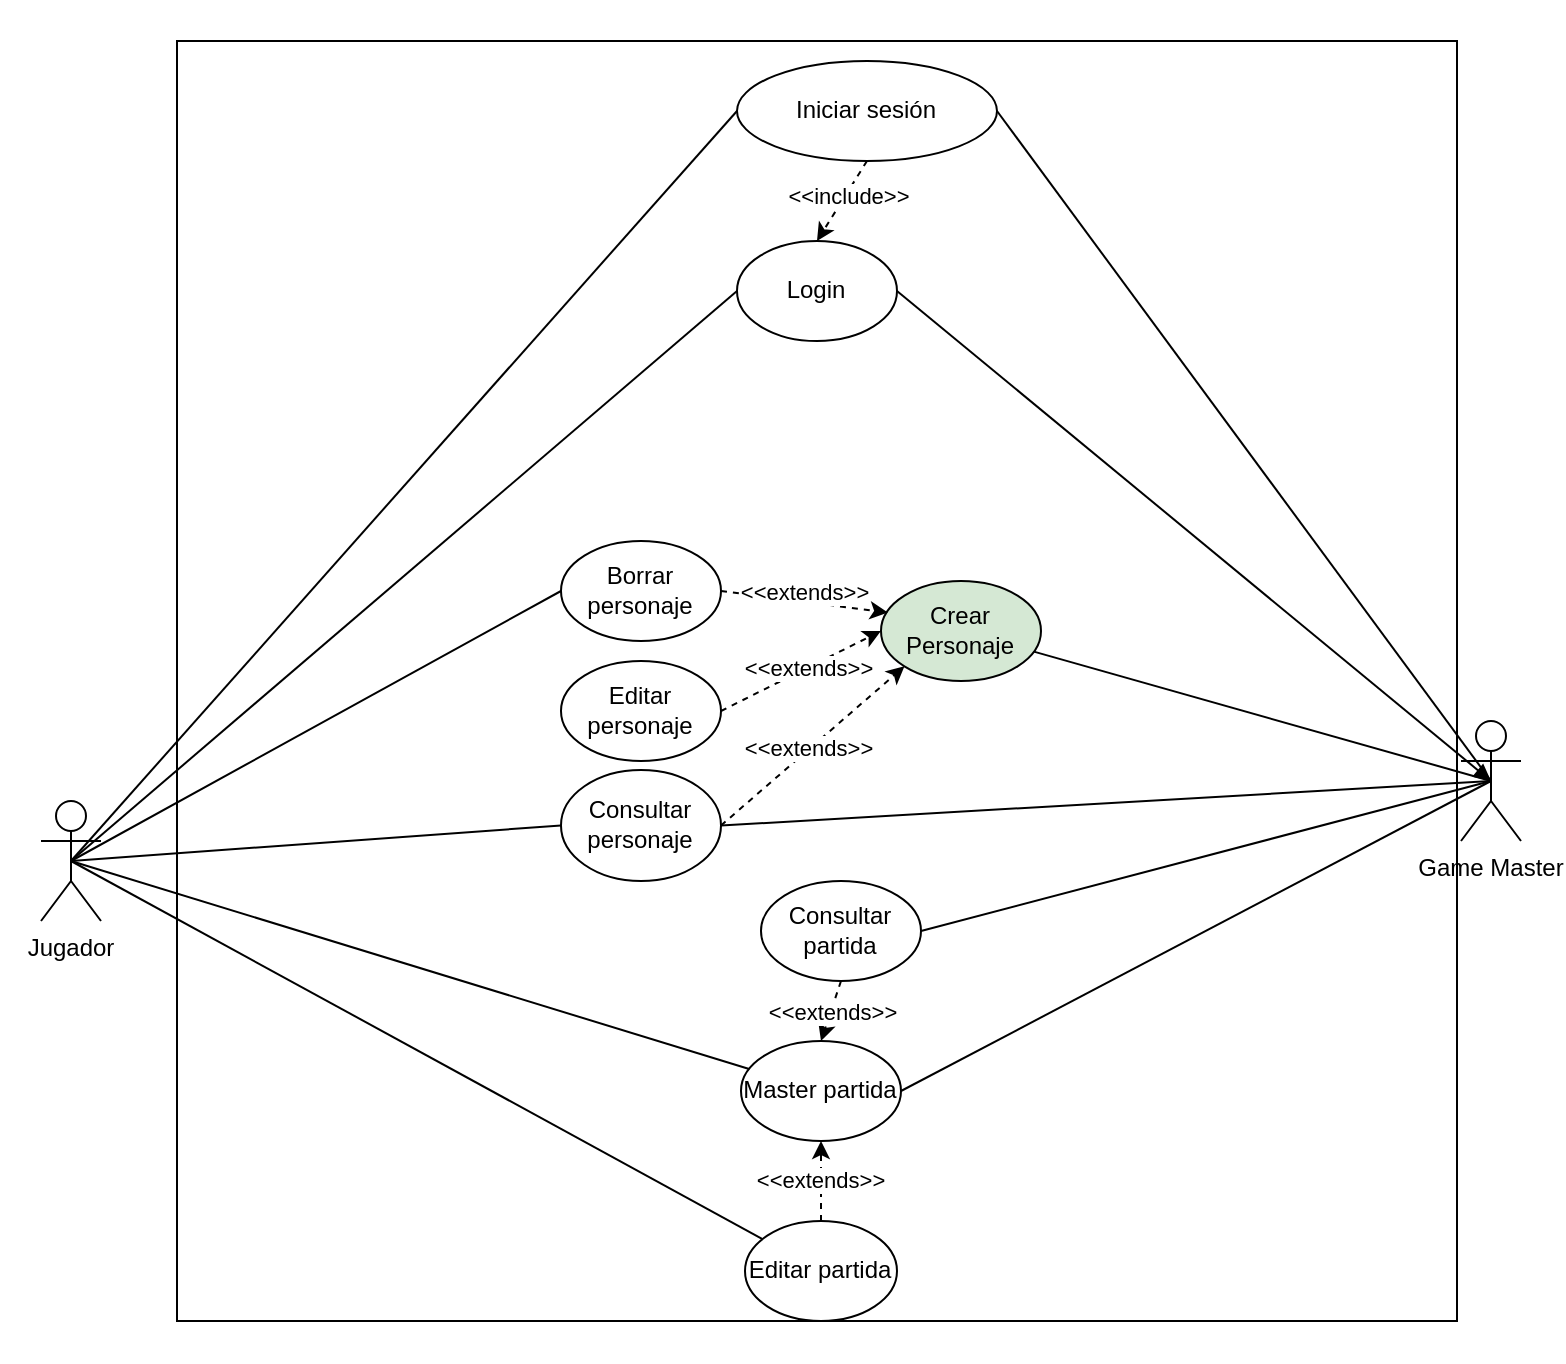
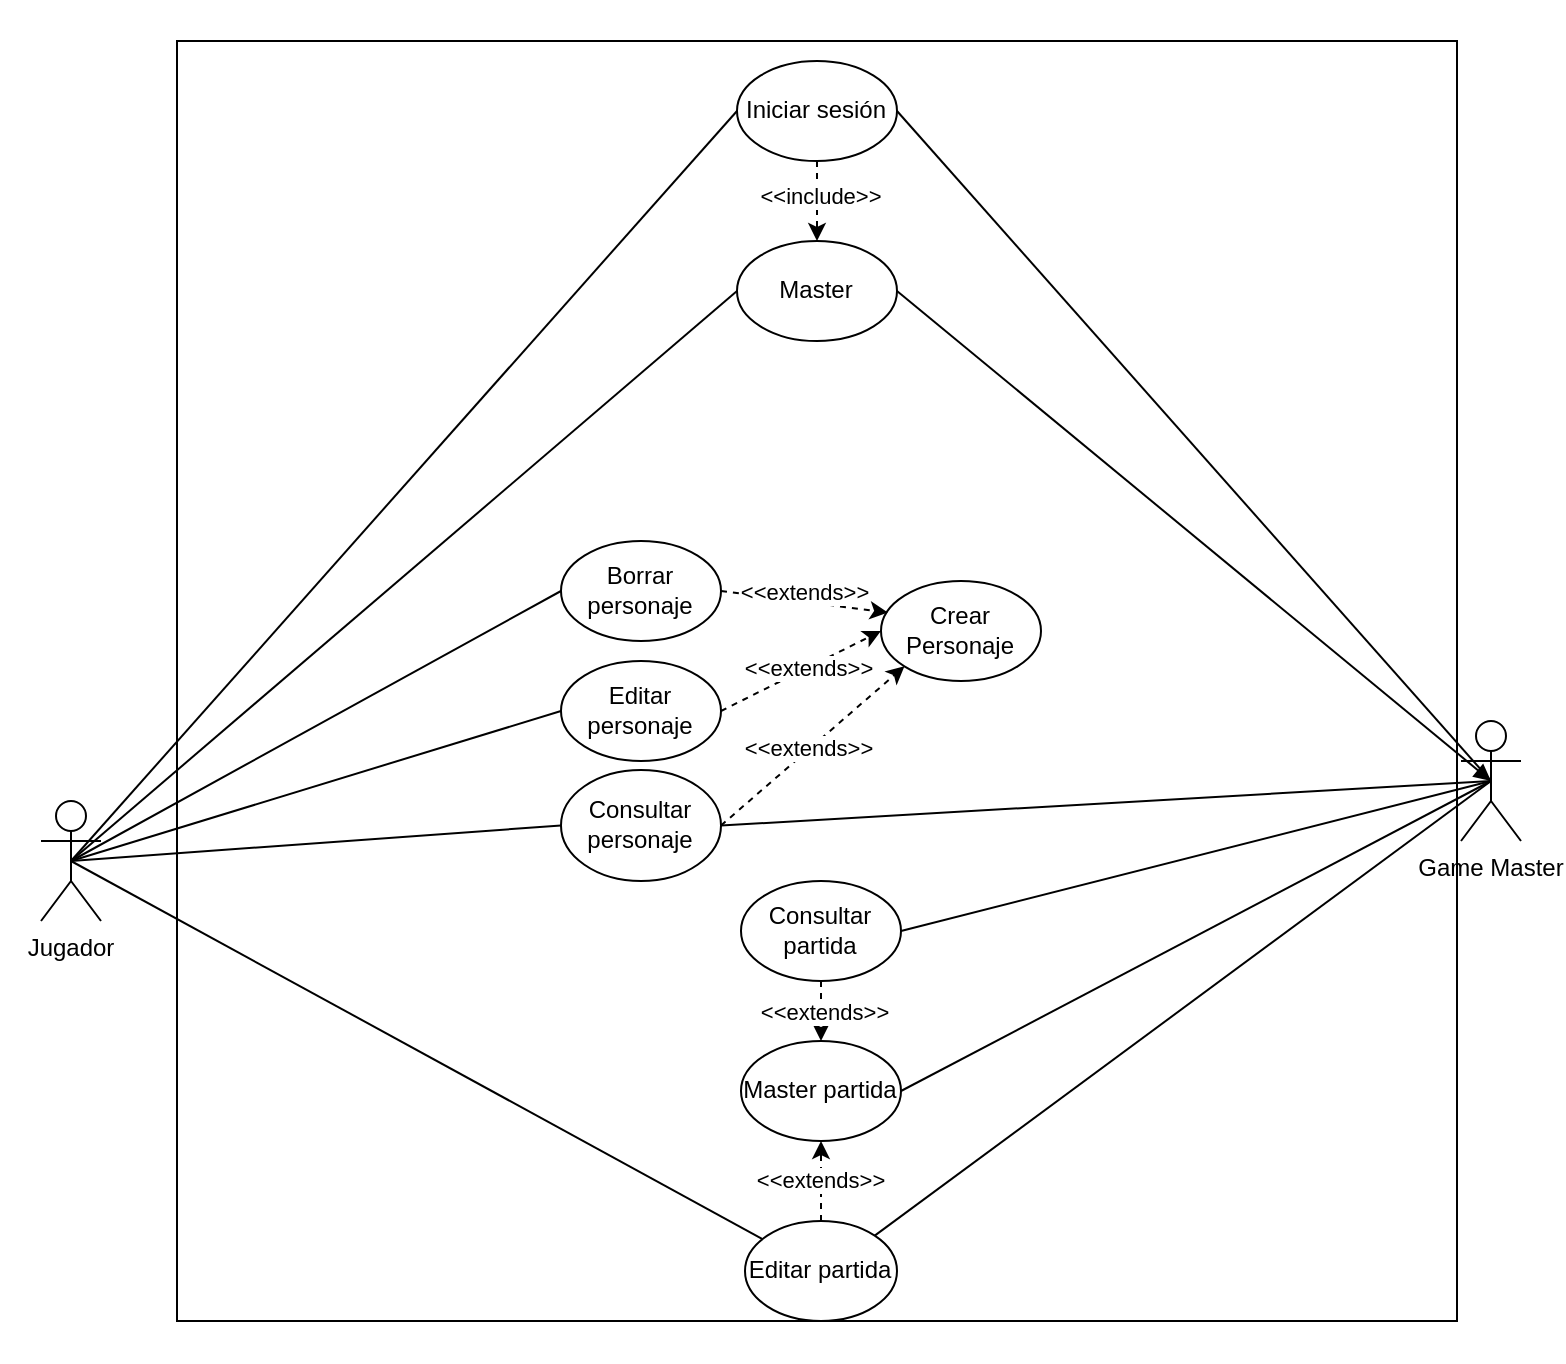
node "Iniciar sesión": size 260x100 -> 160x100
node "Login": label "Login" -> "Master"
node "Crear Personaje": fillcolor #d5e8d4 -> #ffffff
edge "Crear Personaje" -- "Game Master": now "Editar partida" -- "Game Master"
node "Consultar partida": moved (841, 931) -> (821, 931)
edge "Jugador" -- "Master partida": now "Jugador" -- "Editar personaje"
